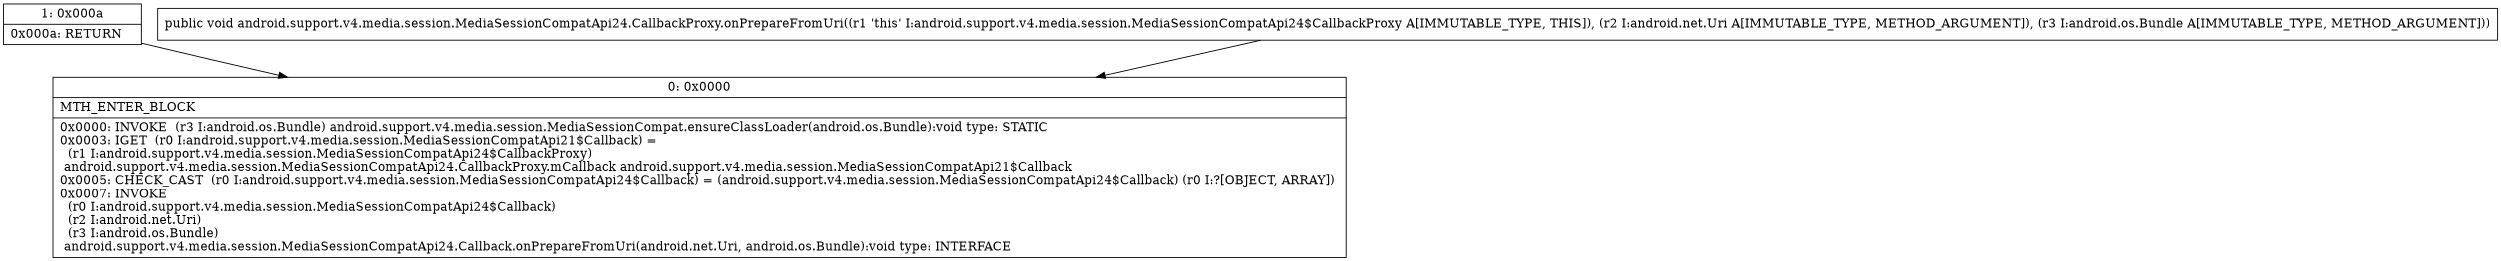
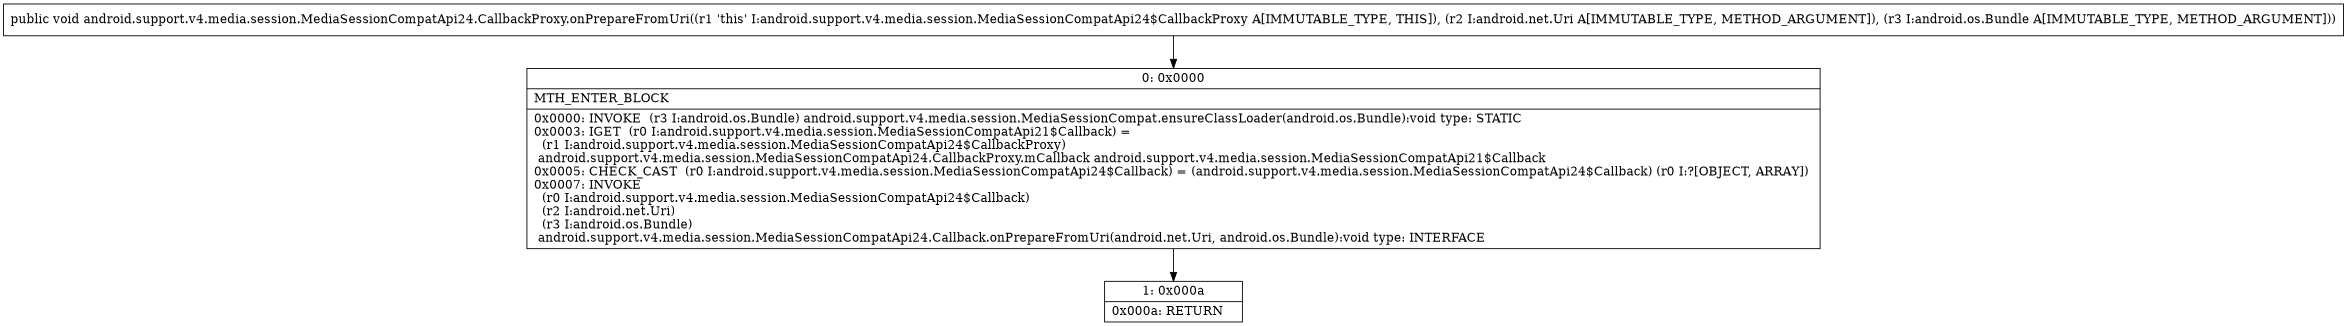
edge "1: 0x000a" -> "0: 0x0000": reversed
